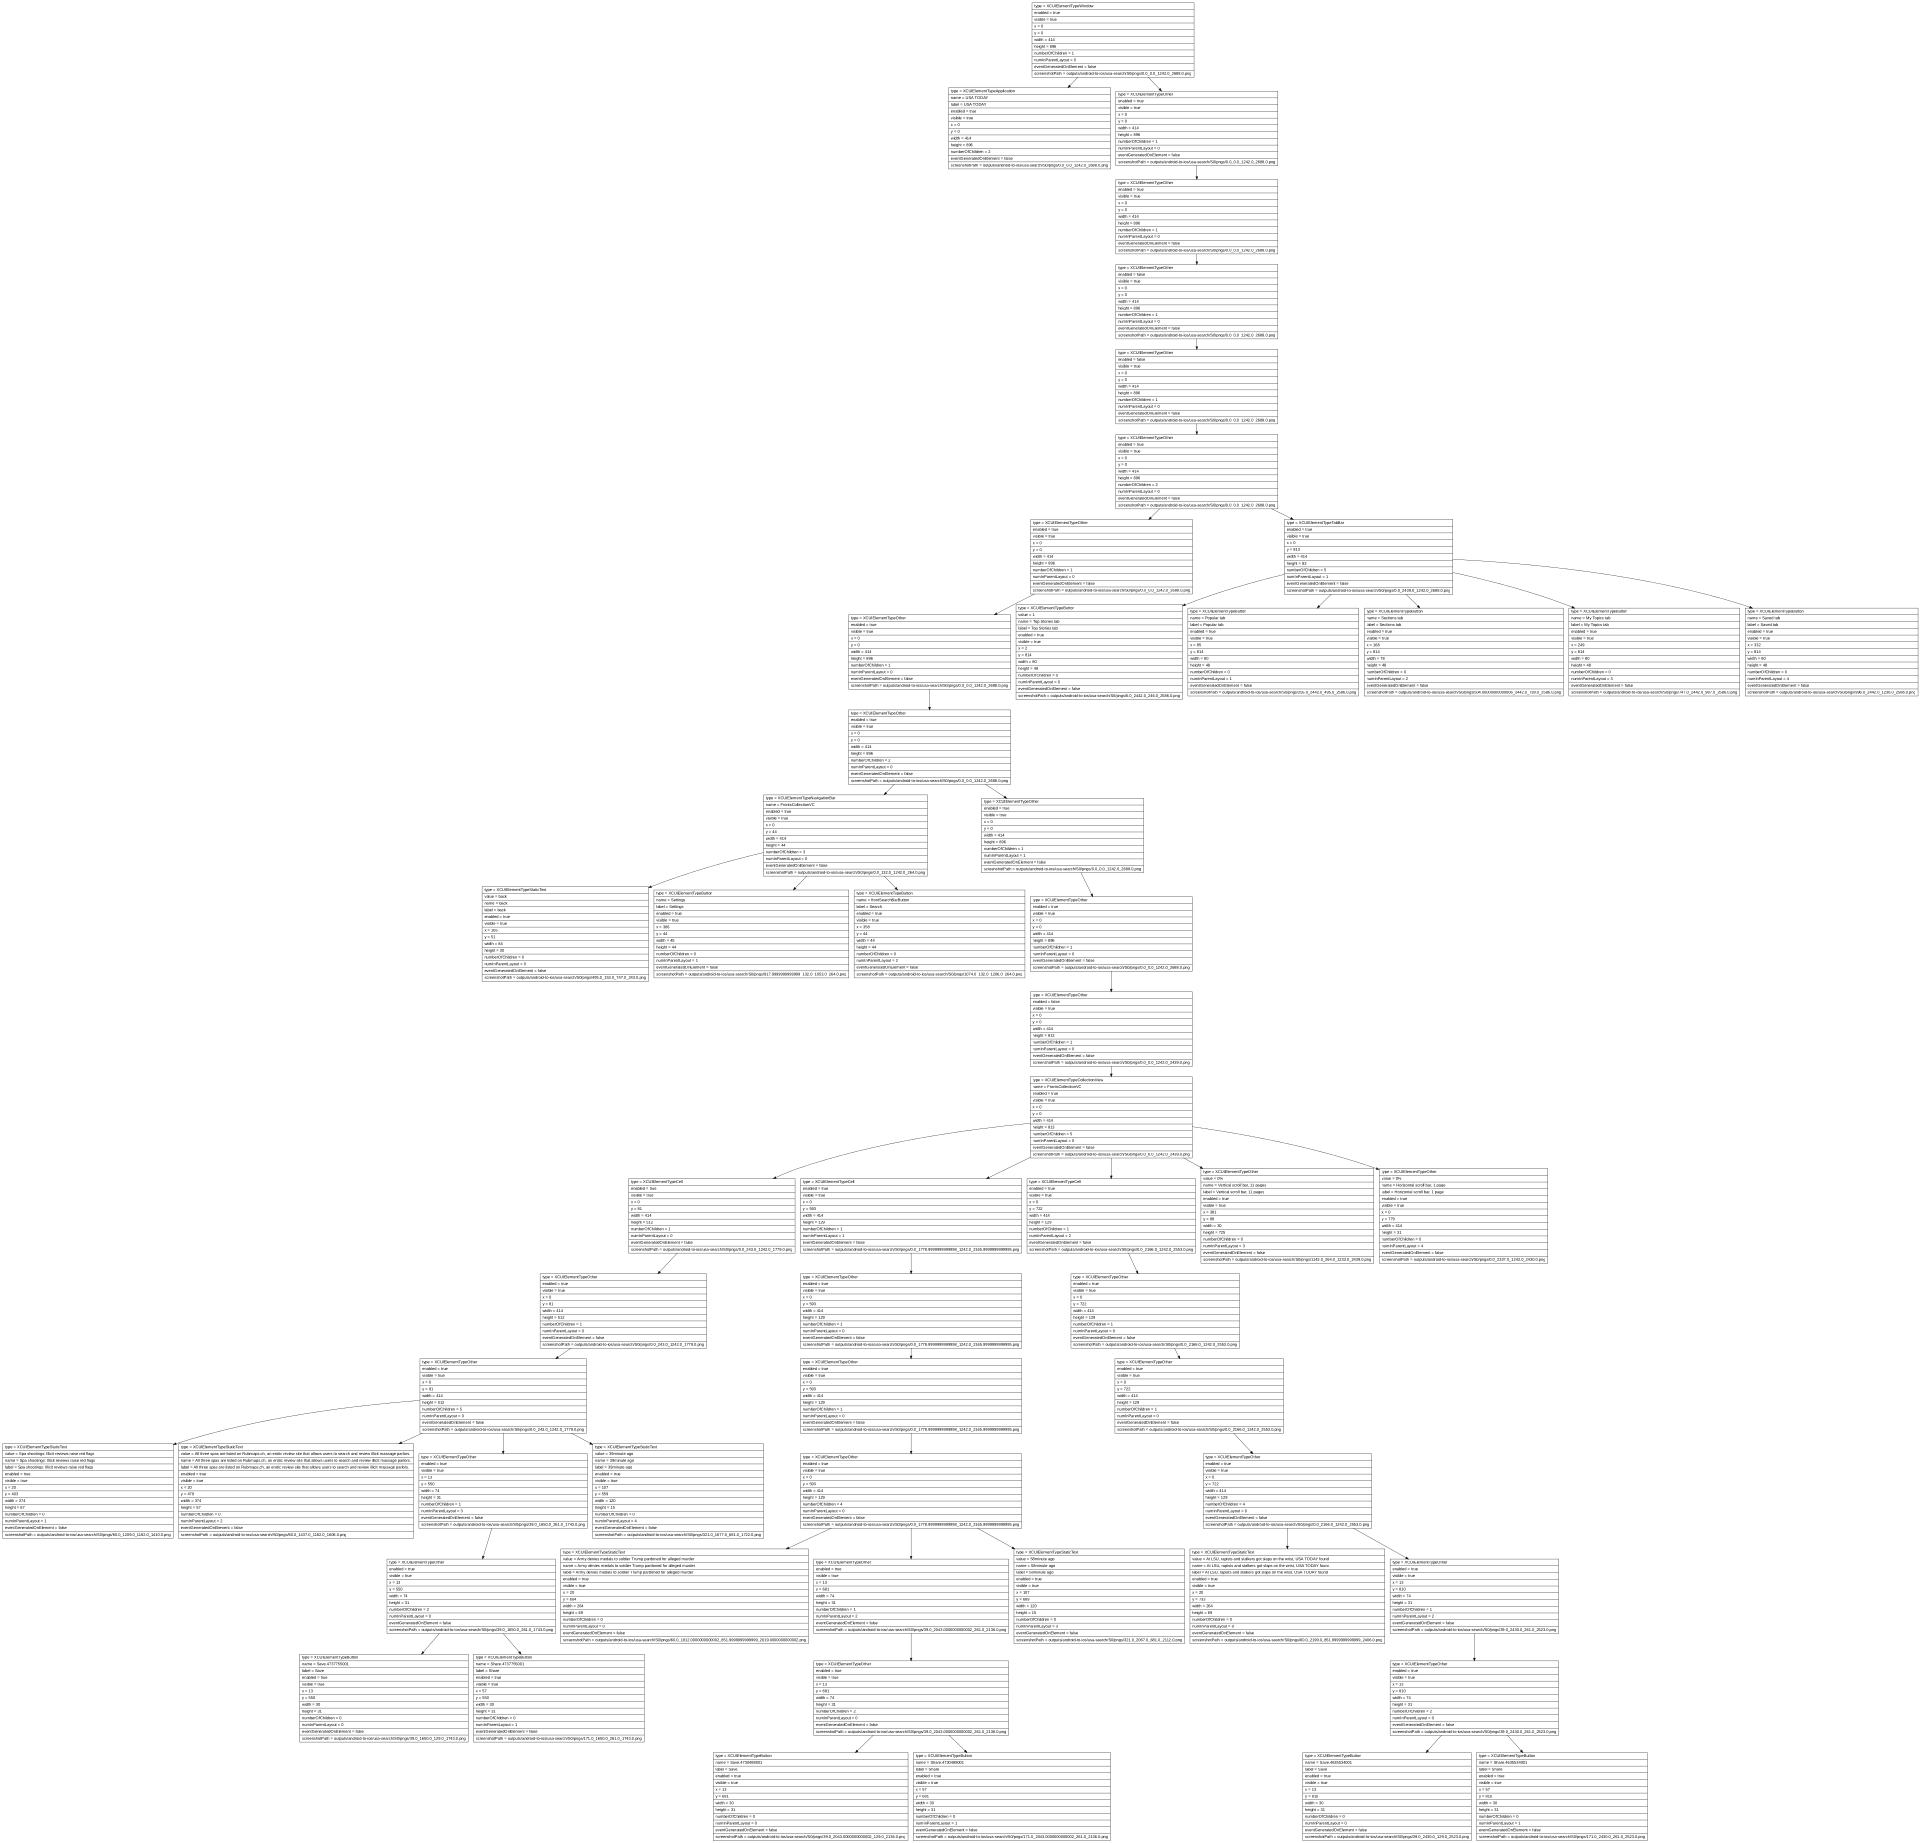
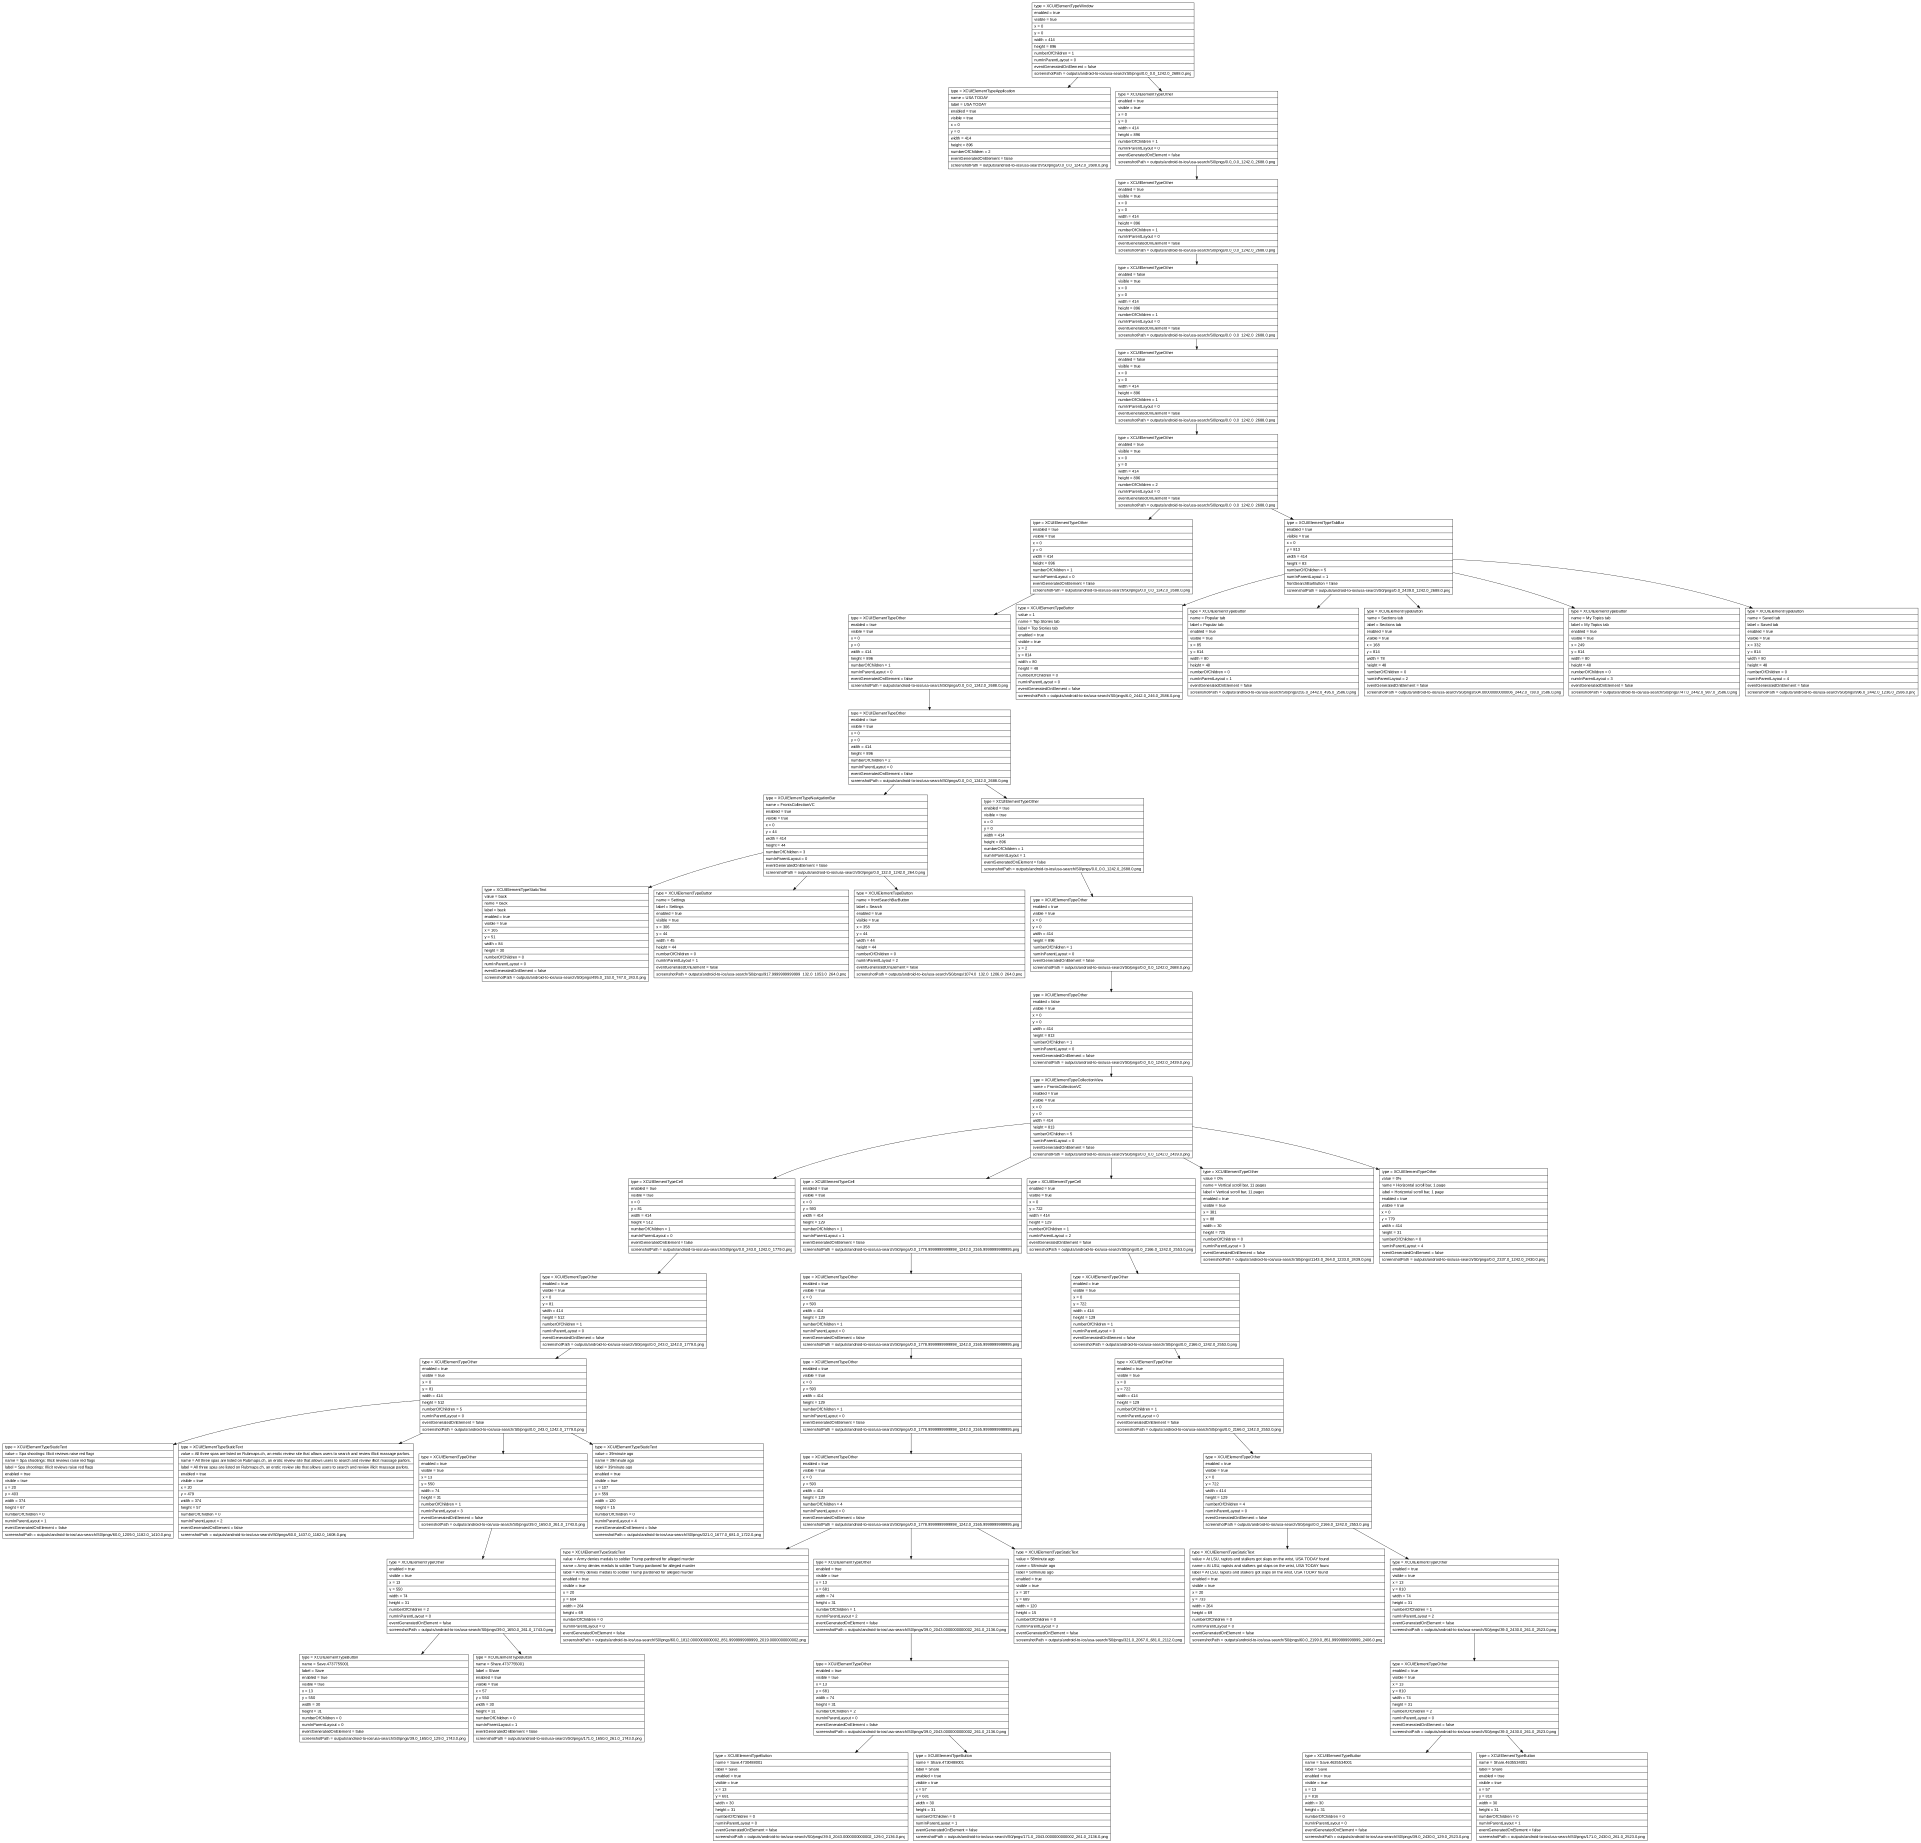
node "type = XCUIElementTypeTabBar": text "eventGeneratedOnElement = false" -> "frontSearchBarButton = false"
